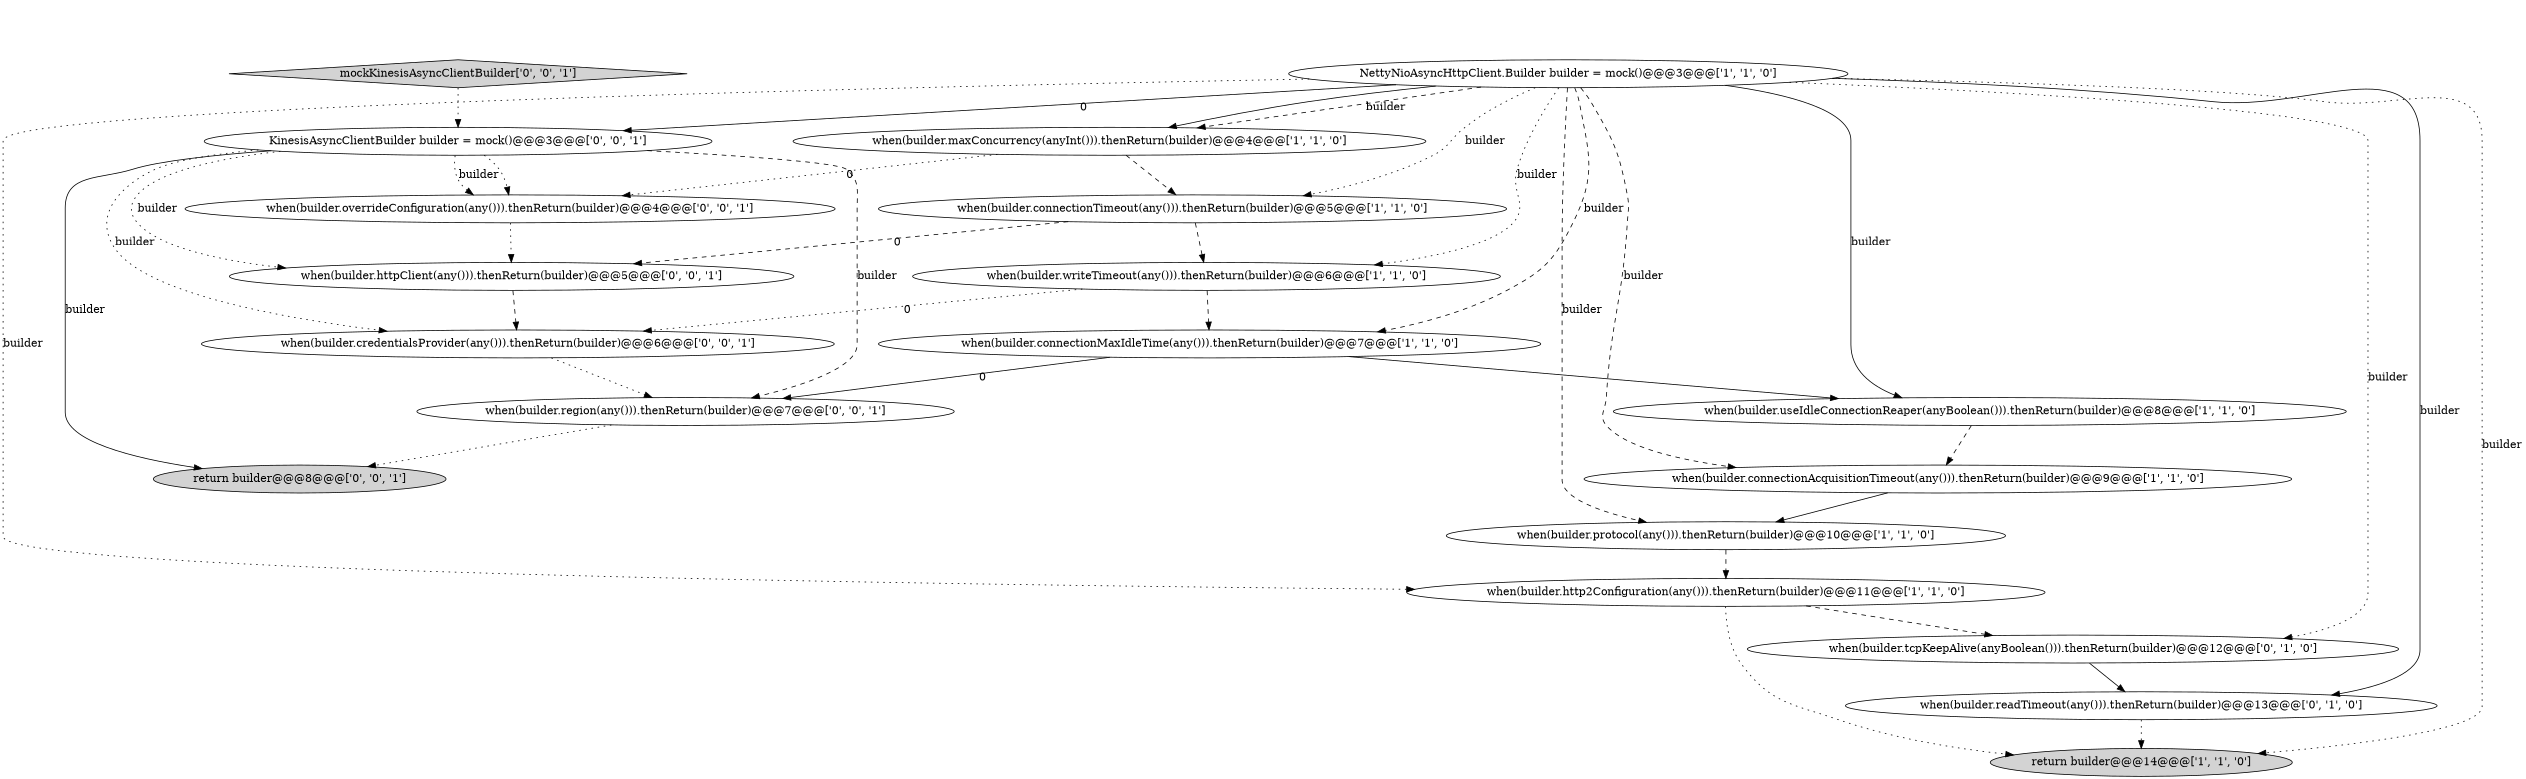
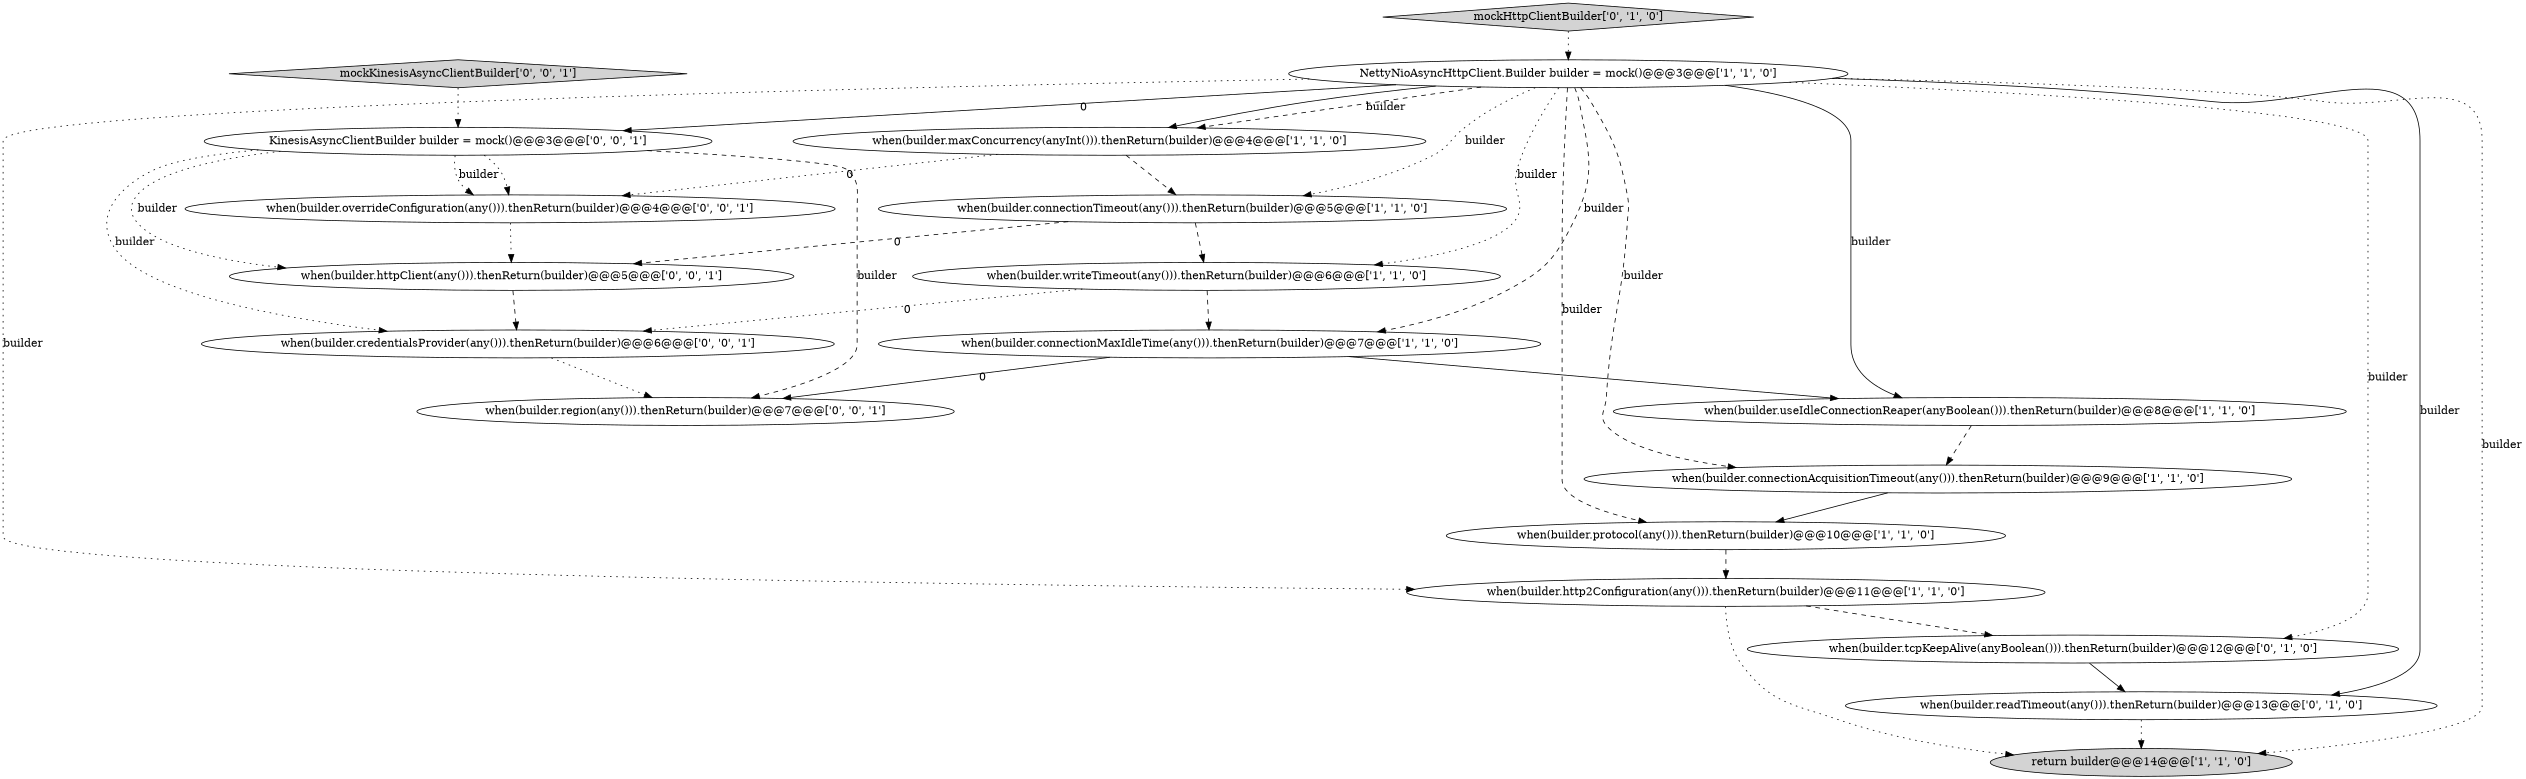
node "mockHttpClientBuilder['0', '1', '0']": added
node "return builder@@@8@@@['0', '0', '1']": removed
